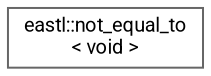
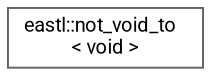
node "eastl::not_equal_to < void >": label "eastl::not_equal_to < void >" -> "eastl::not_void_to < void >"
